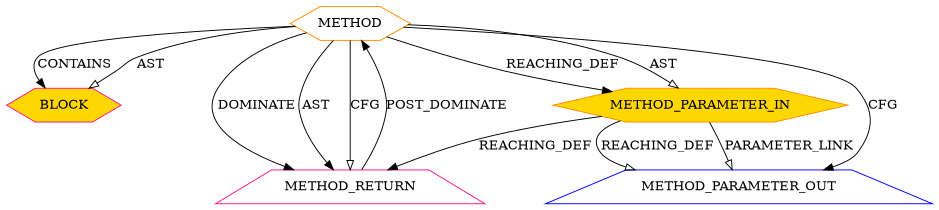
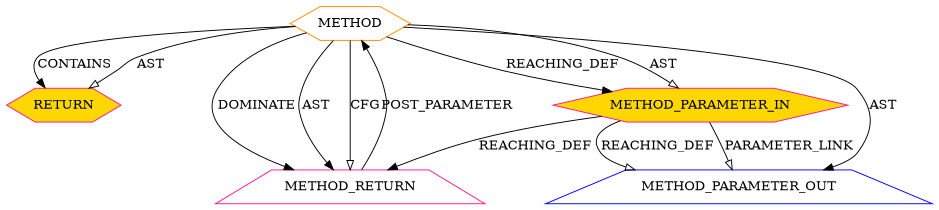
node "BLOCK": label "BLOCK" -> "RETURN"
edge "METHOD_RETURN" -> "METHOD": label "POST_DOMINATE" -> "POST_PARAMETER"
node "METHOD_PARAMETER_IN": color darkorange -> deeppink
edge "METHOD" -> "METHOD_PARAMETER_OUT": label "CFG" -> "AST"
